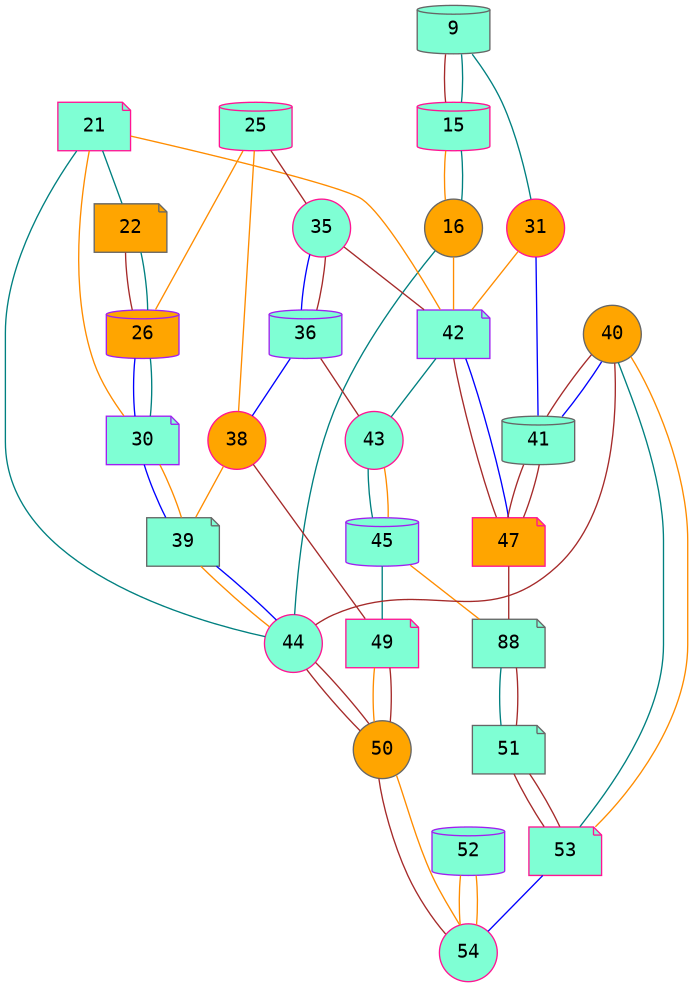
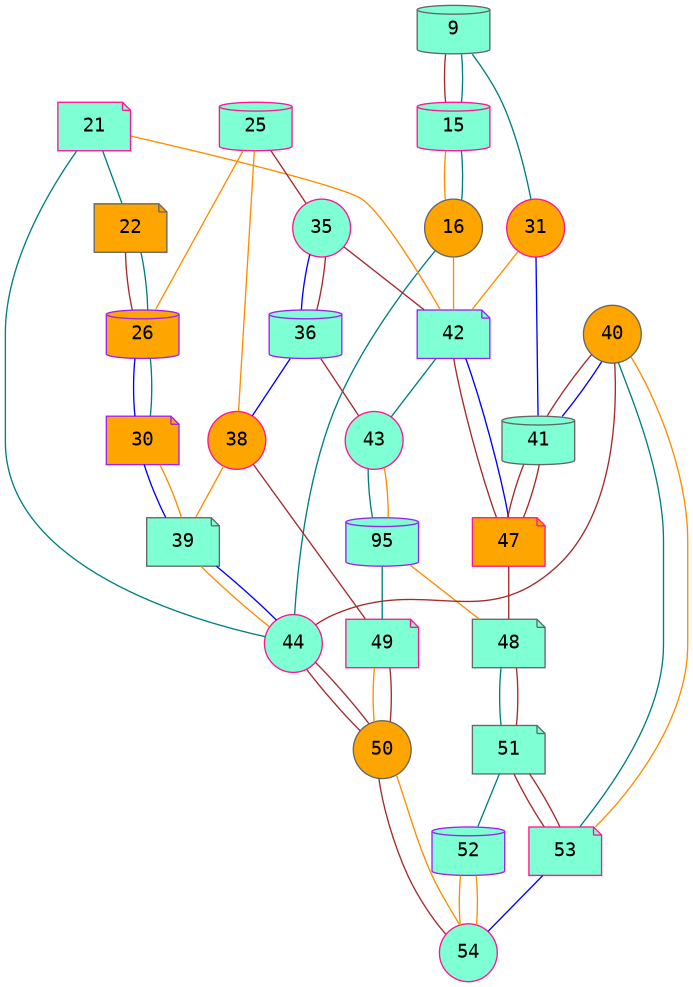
edge "21" -- "30": removed
node "30": fillcolor aquamarine -> orange
node "45": label "45" -> "95"
node "88": label "88" -> "48"
edge "51" -- "52": added
